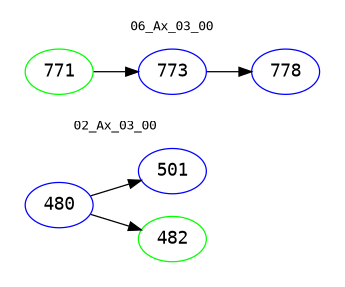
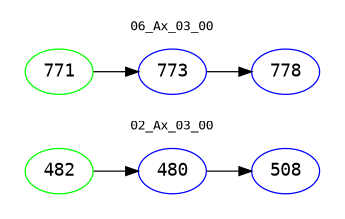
node "501": label "501" -> "508"
edge "480" -> "482": reversed
